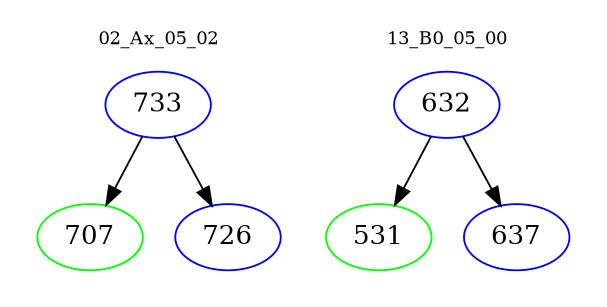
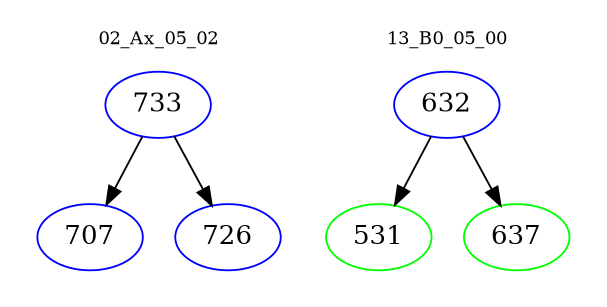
node "707": color green -> blue
node "637": color blue -> green
